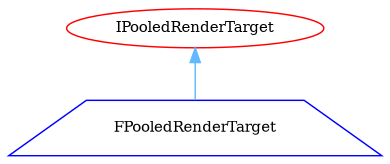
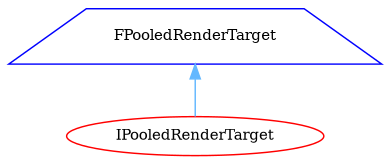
edge "FPooledRenderTarget" -> "IPooledRenderTarget": reversed
